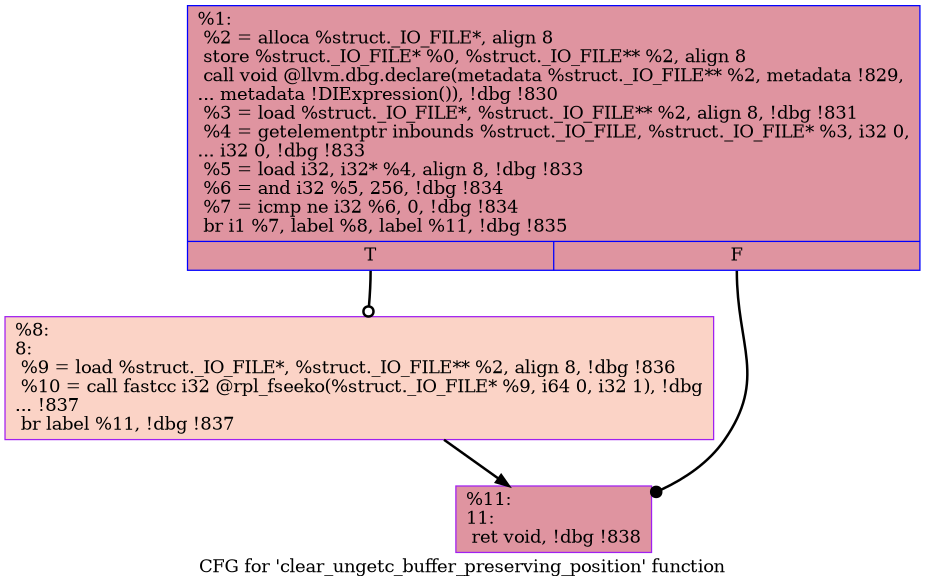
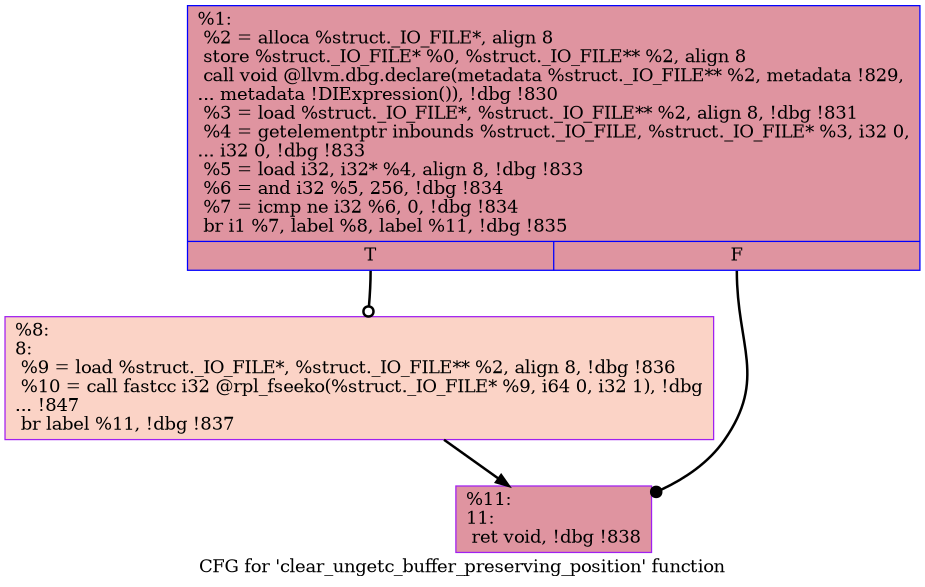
node "%8:": text "... !837" -> "... !847"
